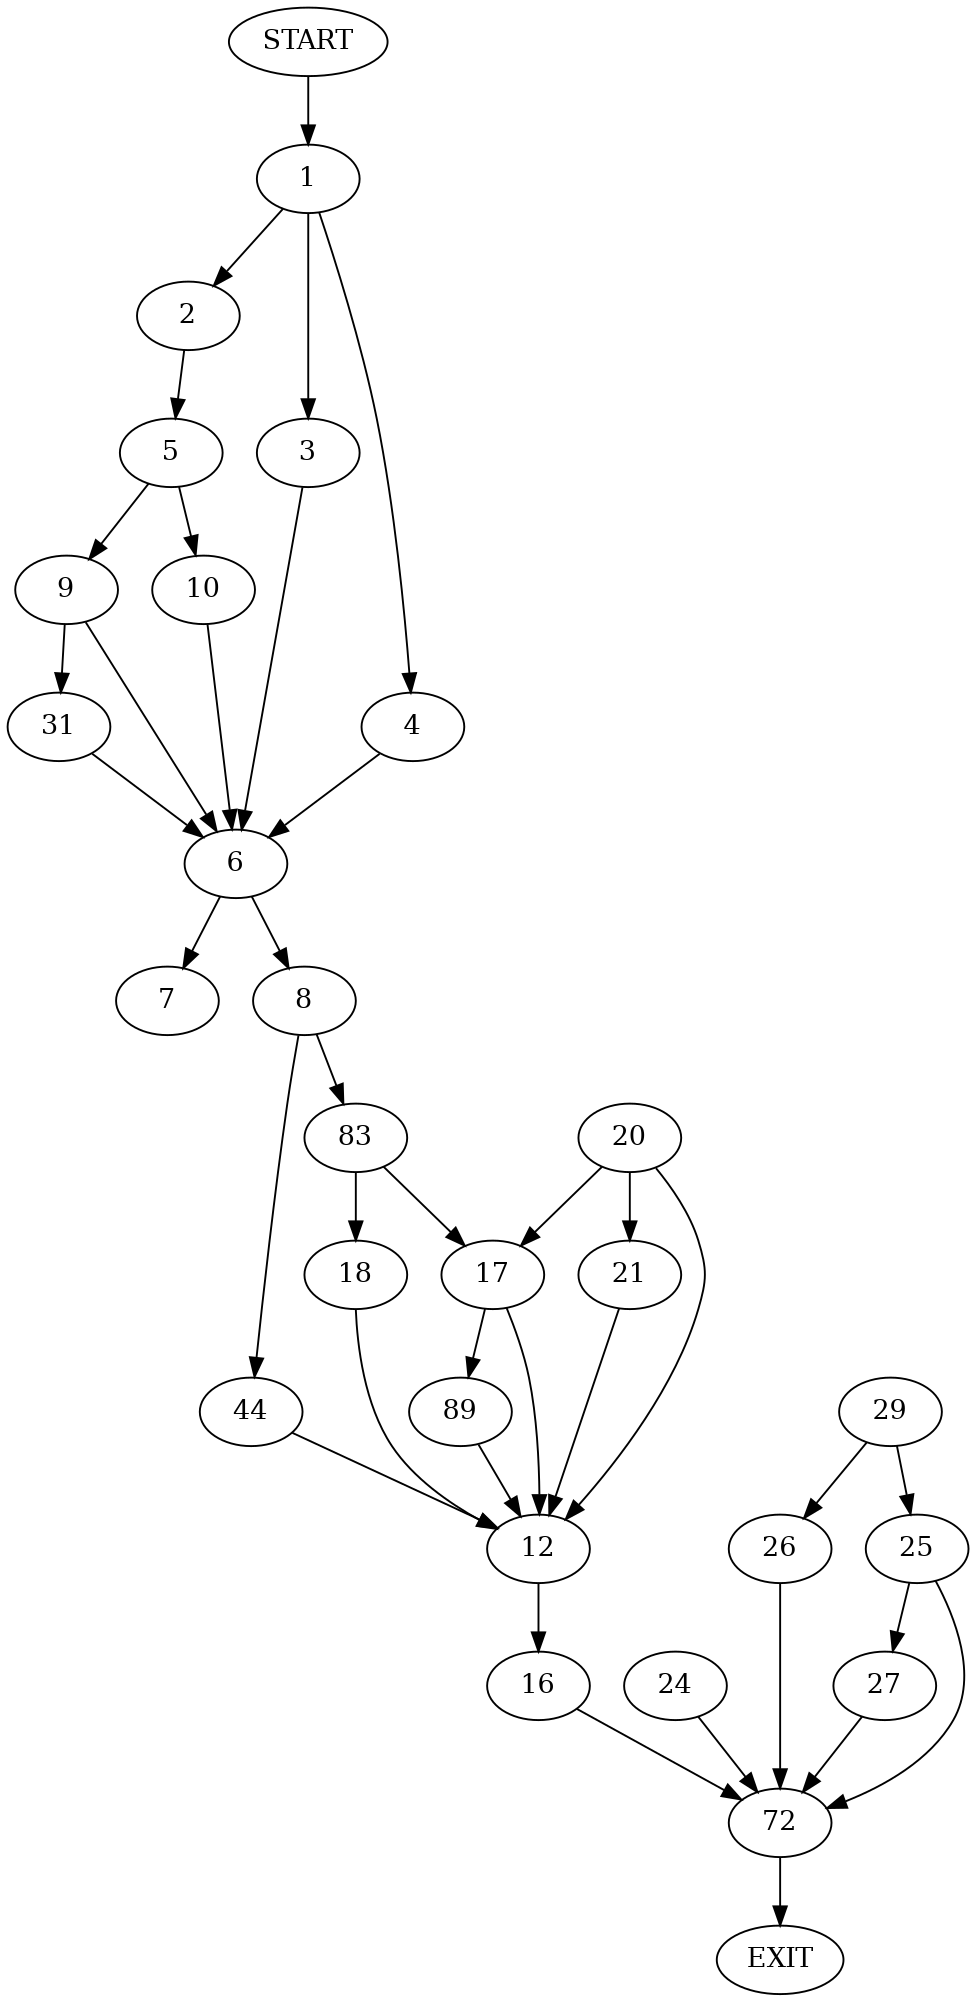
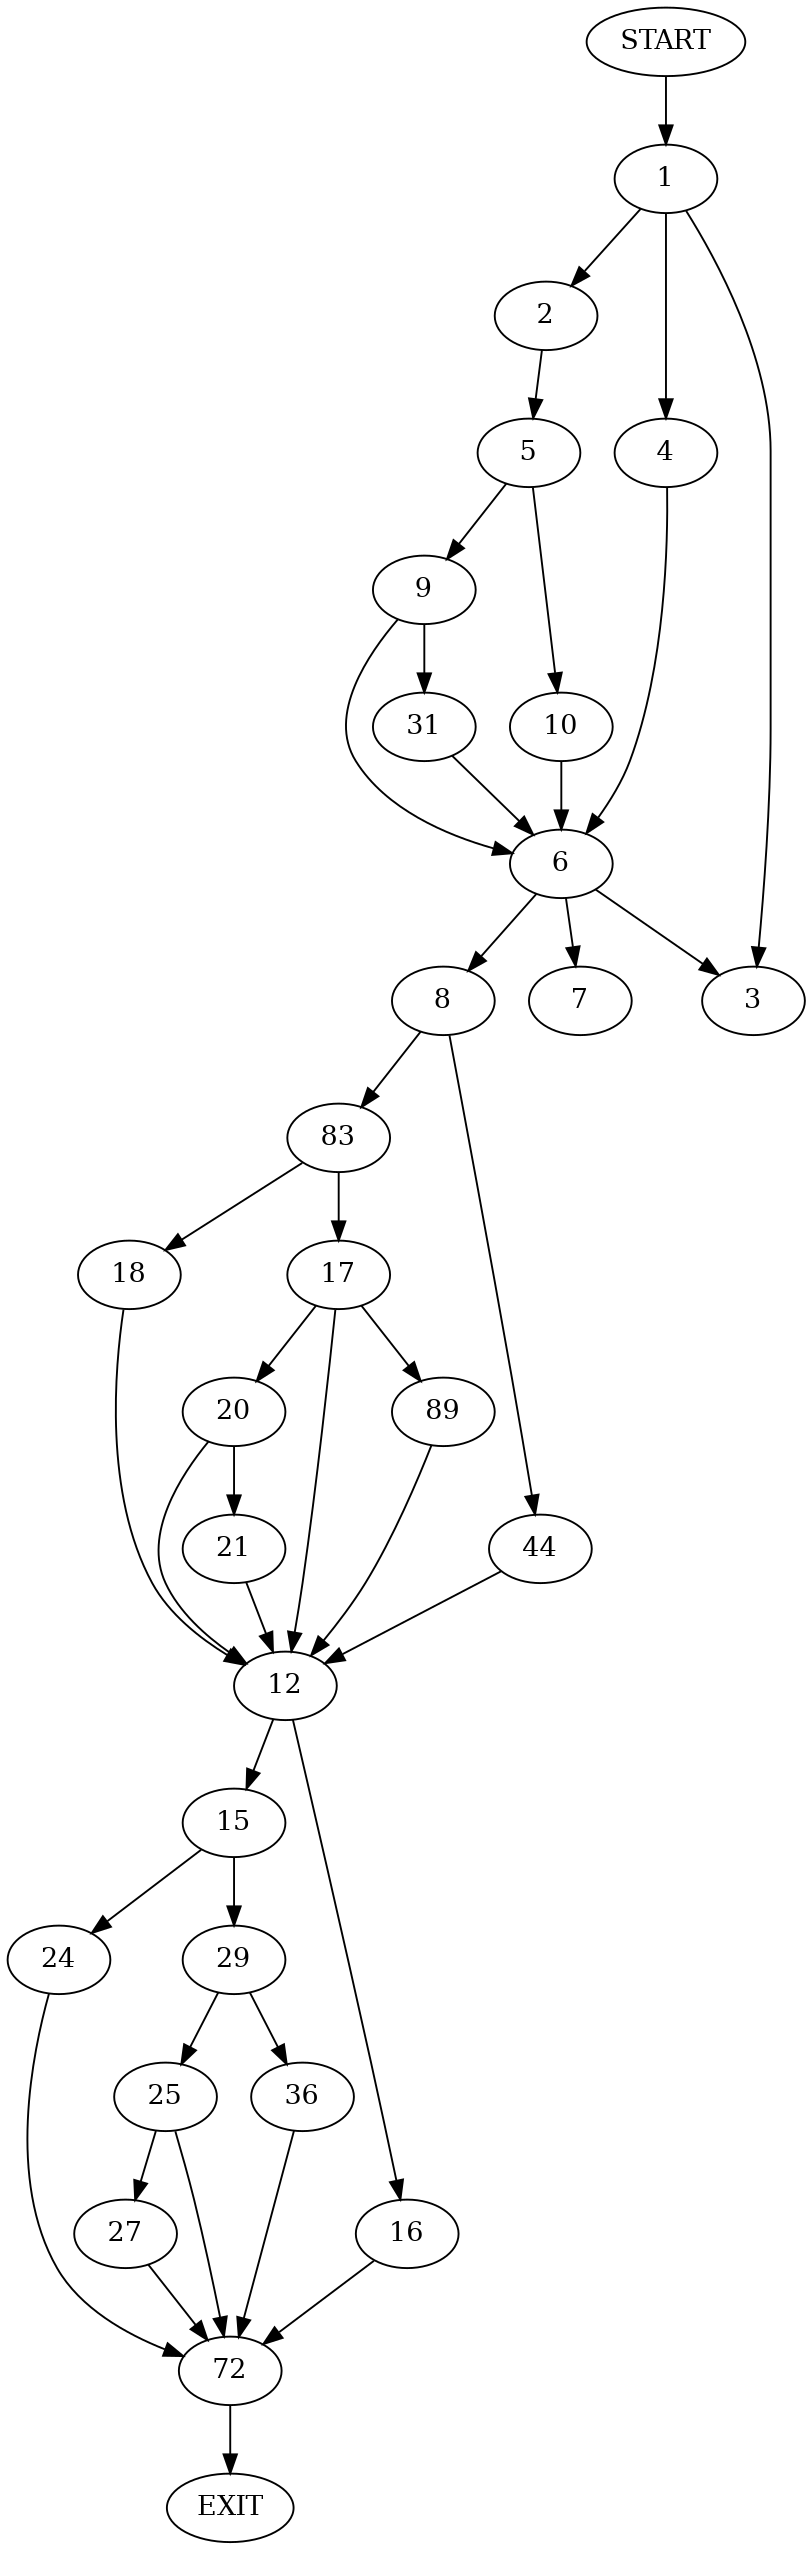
edge "3" -> "6": reversed
edge "20" -> "17": reversed
node "26": label "26" -> "36"
node "15": added
